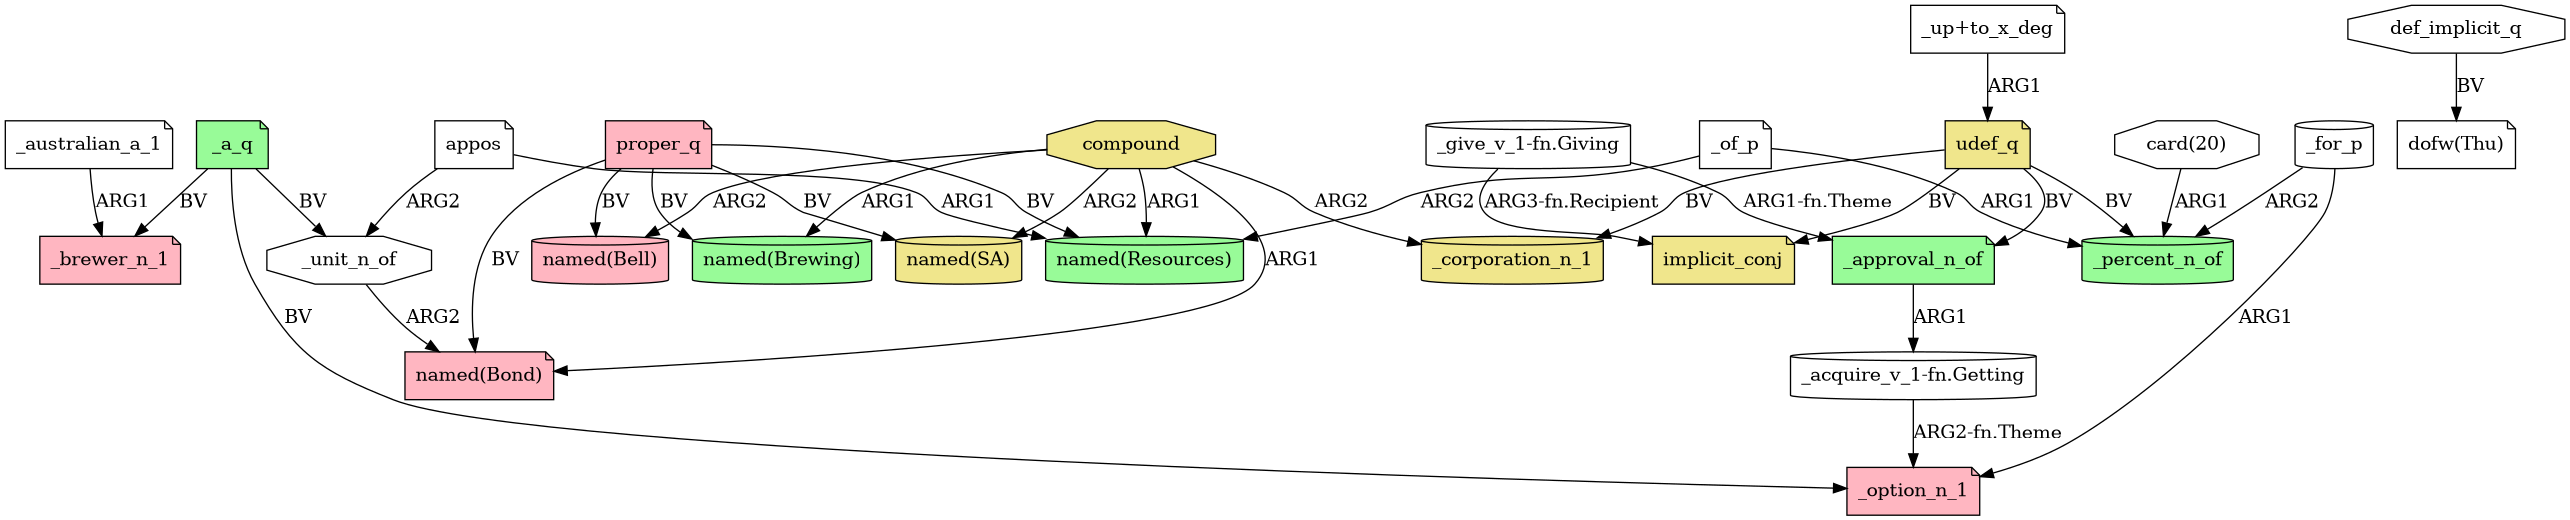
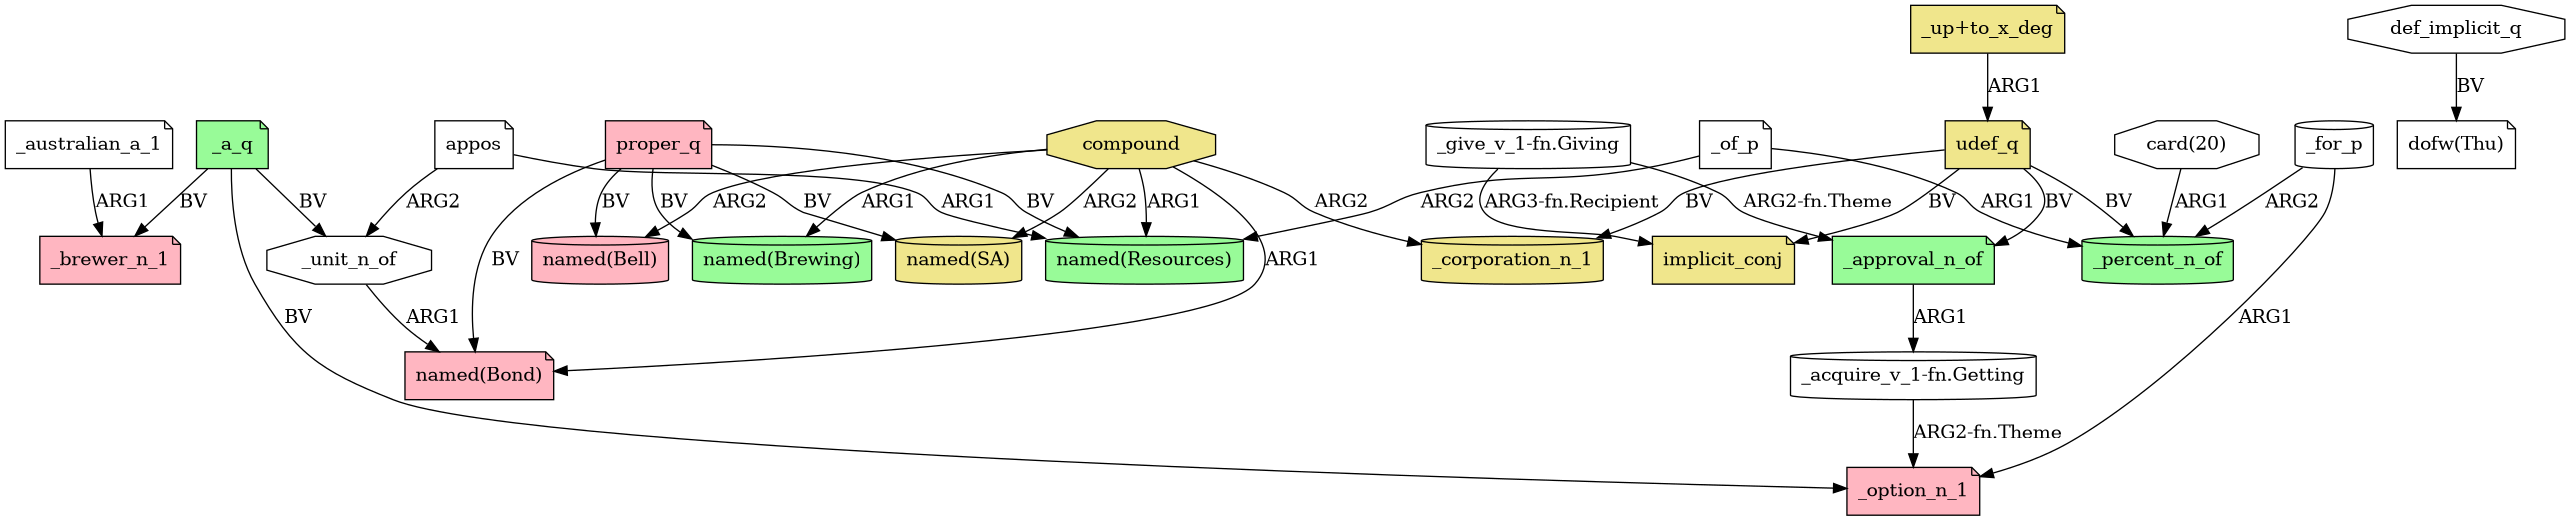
node "_up+to_x_deg": fillcolor white -> khaki
edge "_give_v_1-fn.Giving" -> "_approval_n_of": label "ARG1-fn.Theme" -> "ARG2-fn.Theme"
edge "_unit_n_of" -> "named(Bond)": label "ARG2" -> "ARG1"
